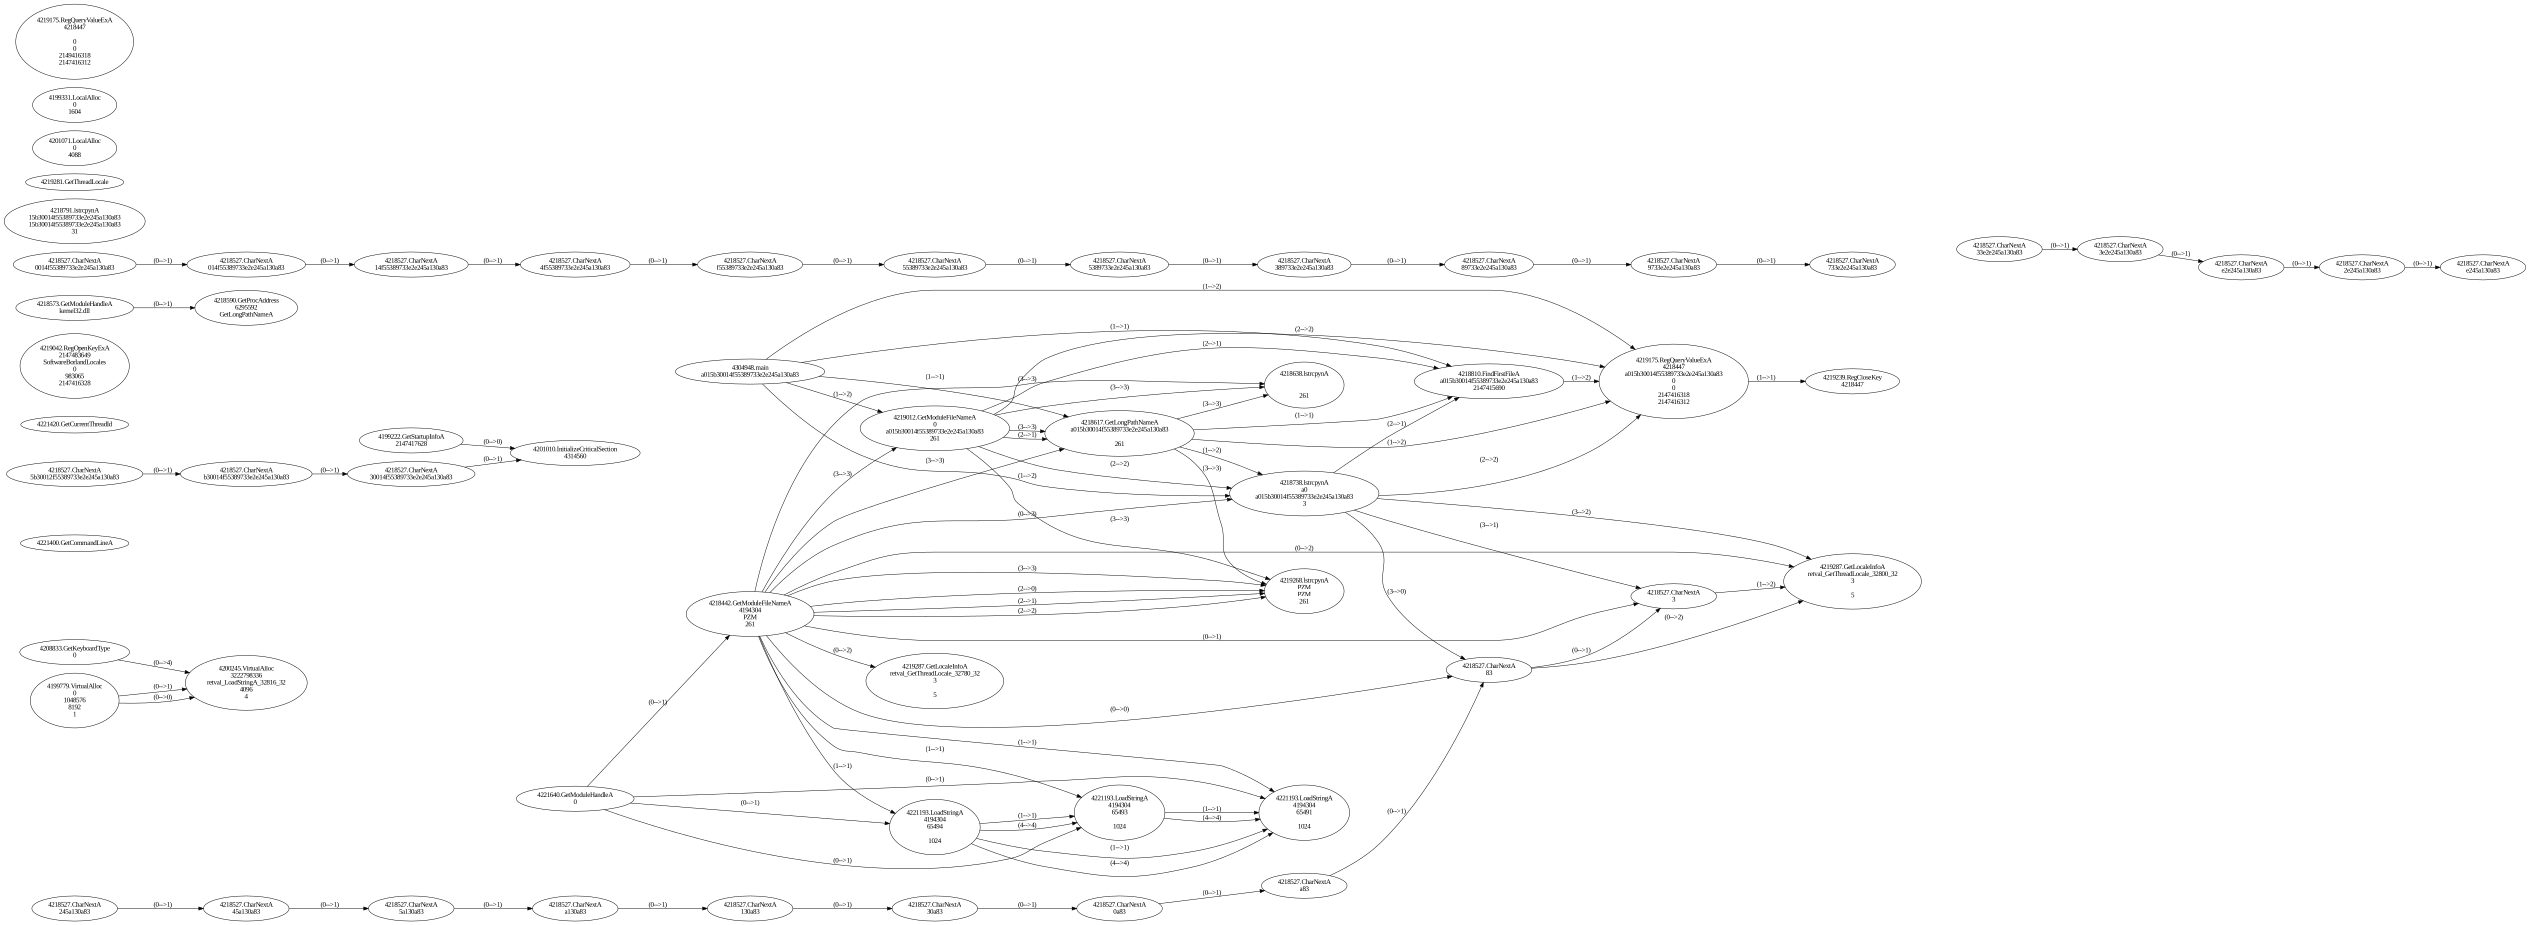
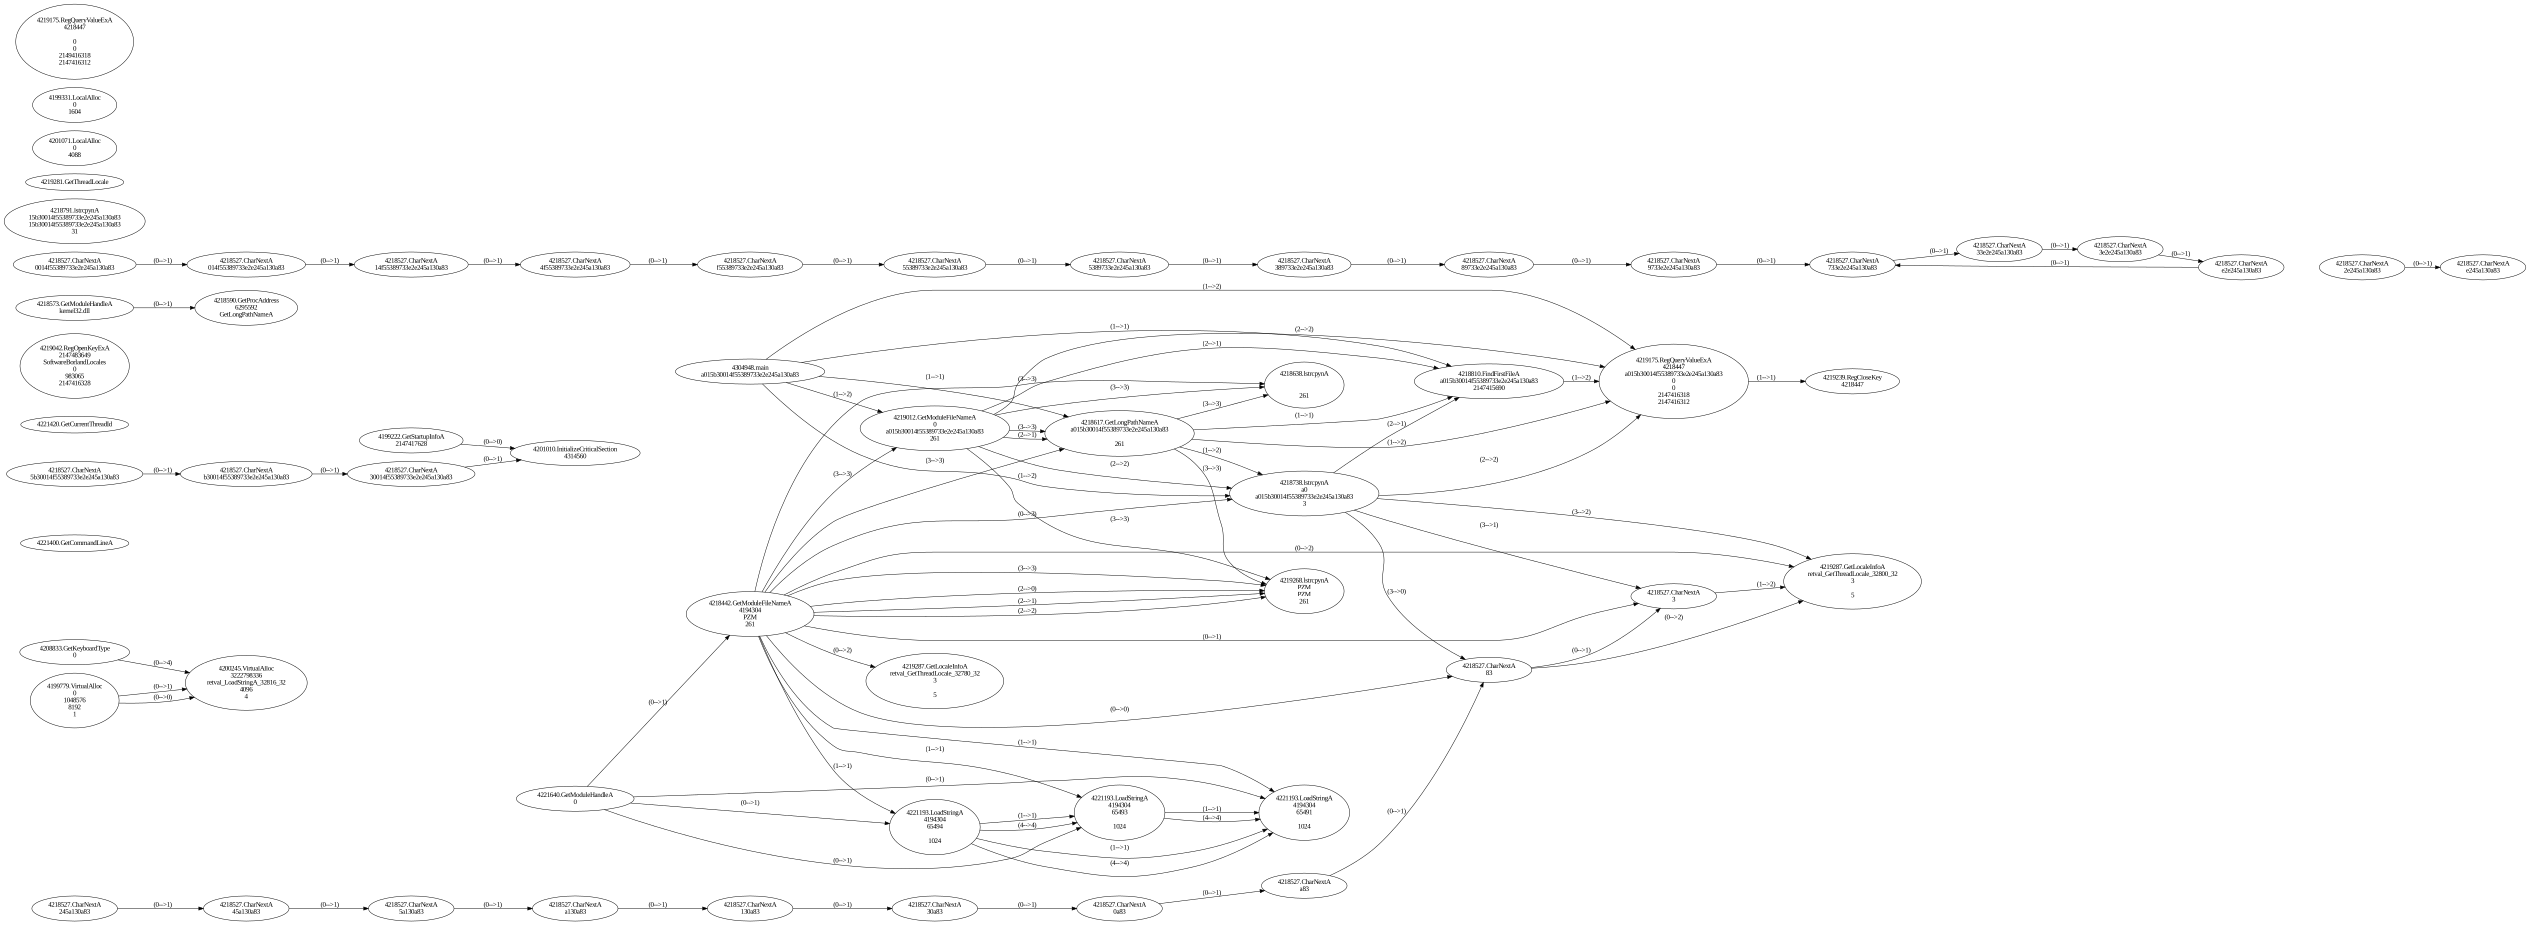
edge "4218527.CharNextA 733e2e245a130a83" -> "4218527.CharNextA 33e2e245a130a83": added, label "(0-->1)"
edge "4218527.CharNextA e2e245a130a83" -> "4218527.CharNextA 2e245a130a83": now "4218527.CharNextA e2e245a130a83" -> "4218527.CharNextA 733e2e245a130a83"
node "4218527.CharNextA 5b30012f55389733e2e245a130a83": label "4218527.CharNextA 5b30012f55389733e2e245a130a83" -> "4218527.CharNextA 5b30014f55389733e2e245a130a83"
